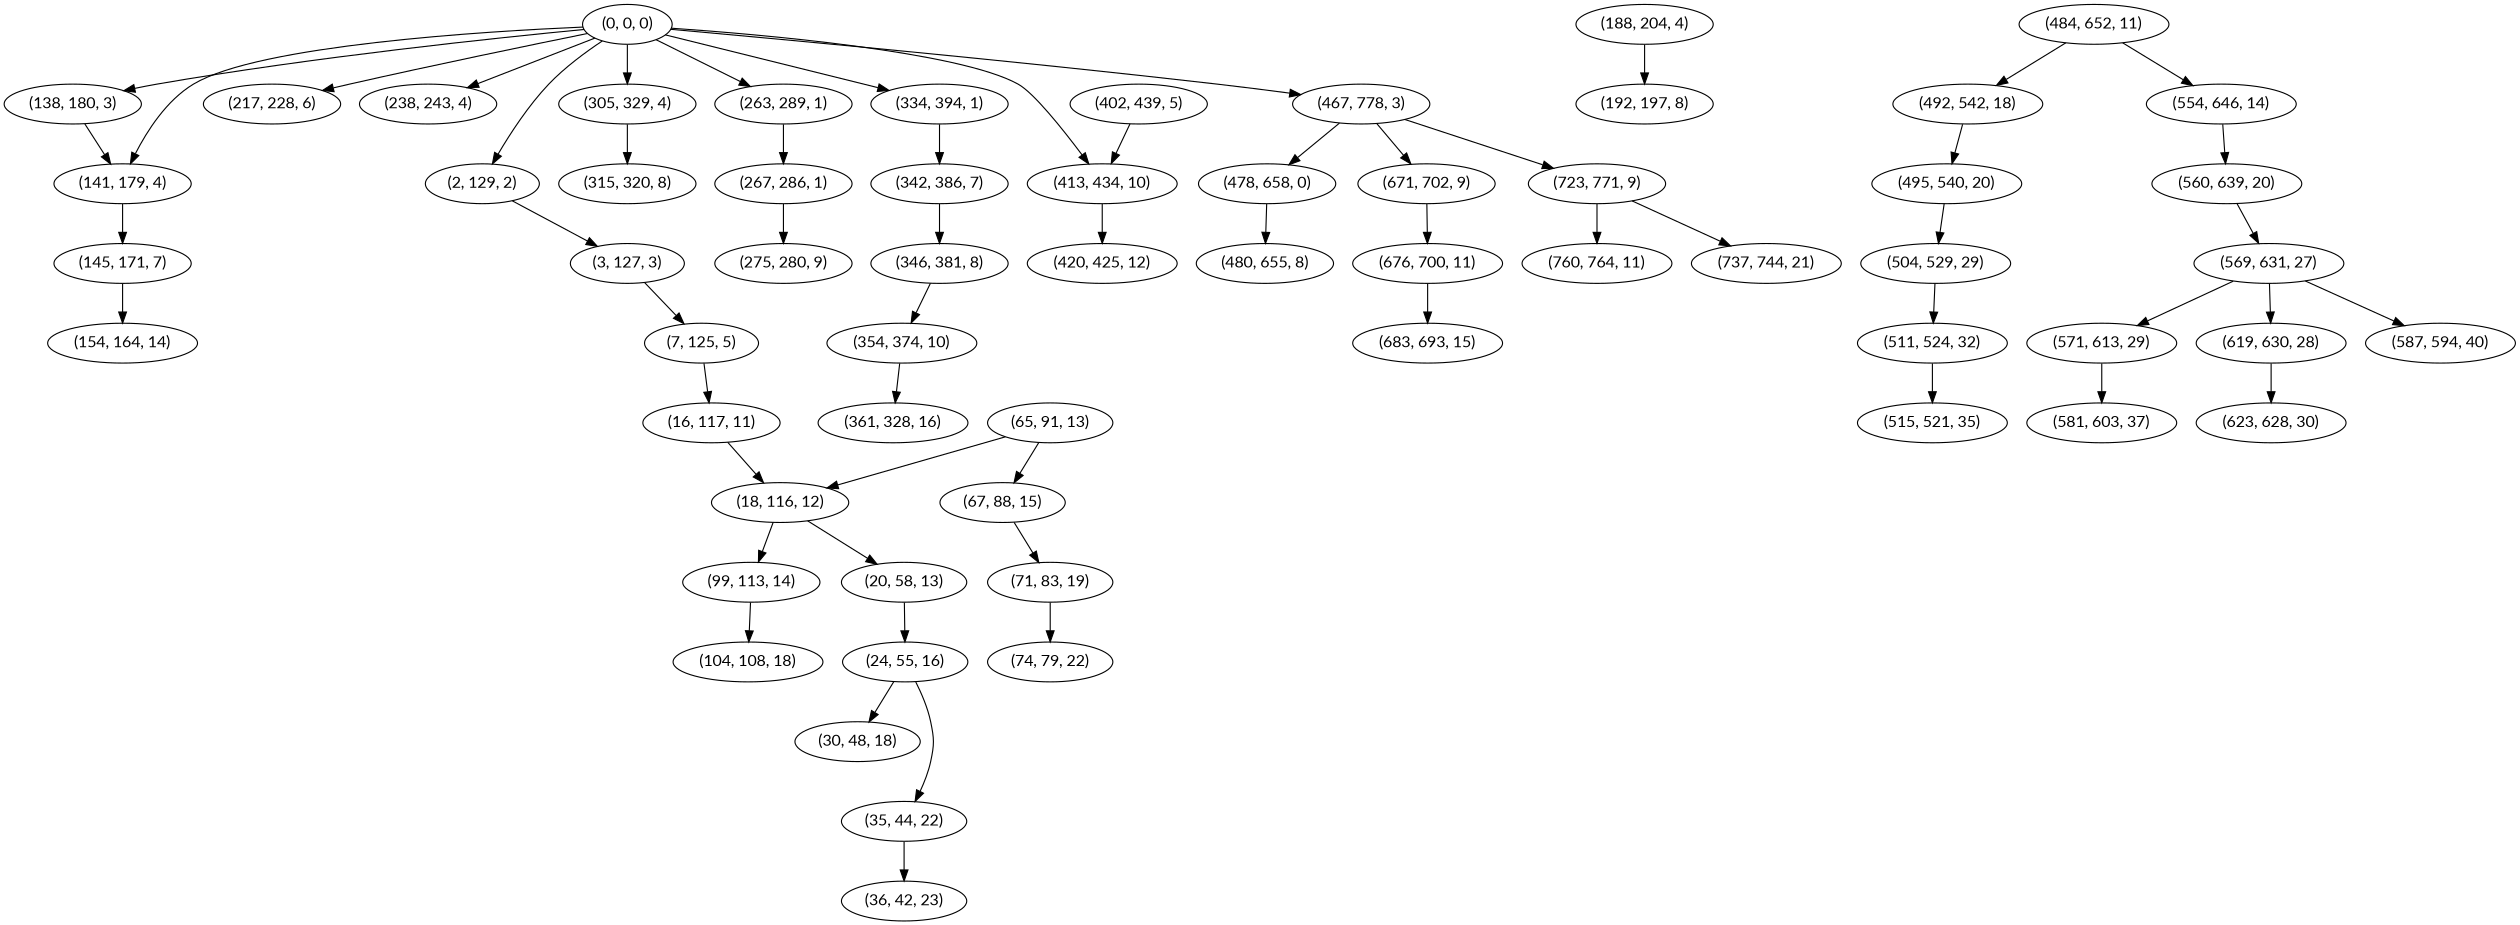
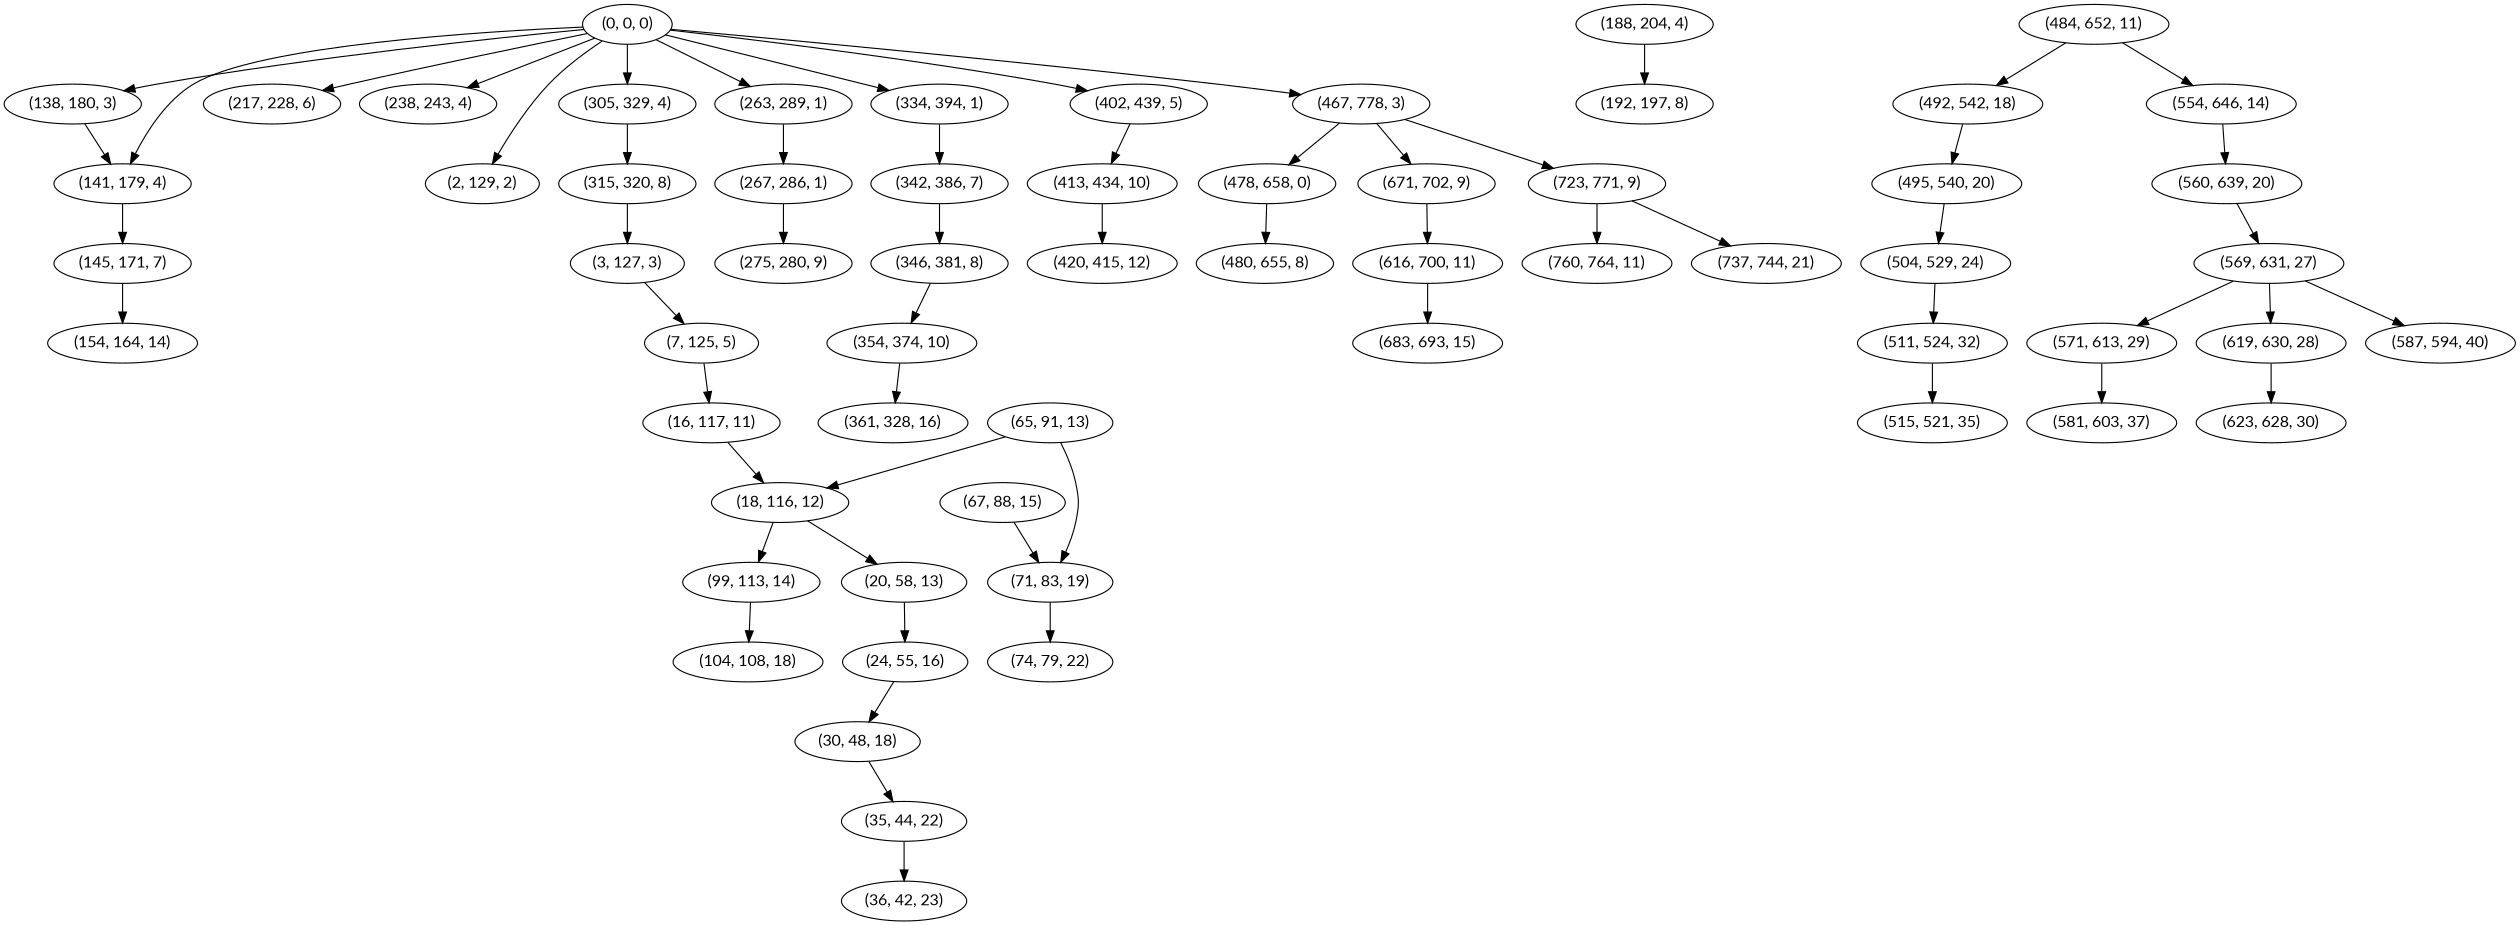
edge "(0, 0, 0)" -> "(413, 434, 10)": now "(0, 0, 0)" -> "(402, 439, 5)"
edge "(2, 129, 2)" -> "(3, 127, 3)": now "(315, 320, 8)" -> "(3, 127, 3)"
node "(420, 425, 12)": label "(420, 425, 12)" -> "(420, 415, 12)"
node "(676, 700, 11)": label "(676, 700, 11)" -> "(616, 700, 11)"
node "(504, 529, 29)": label "(504, 529, 29)" -> "(504, 529, 24)"
edge "(65, 91, 13)" -> "(67, 88, 15)": now "(65, 91, 13)" -> "(71, 83, 19)"
edge "(24, 55, 16)" -> "(35, 44, 22)": now "(30, 48, 18)" -> "(35, 44, 22)"
